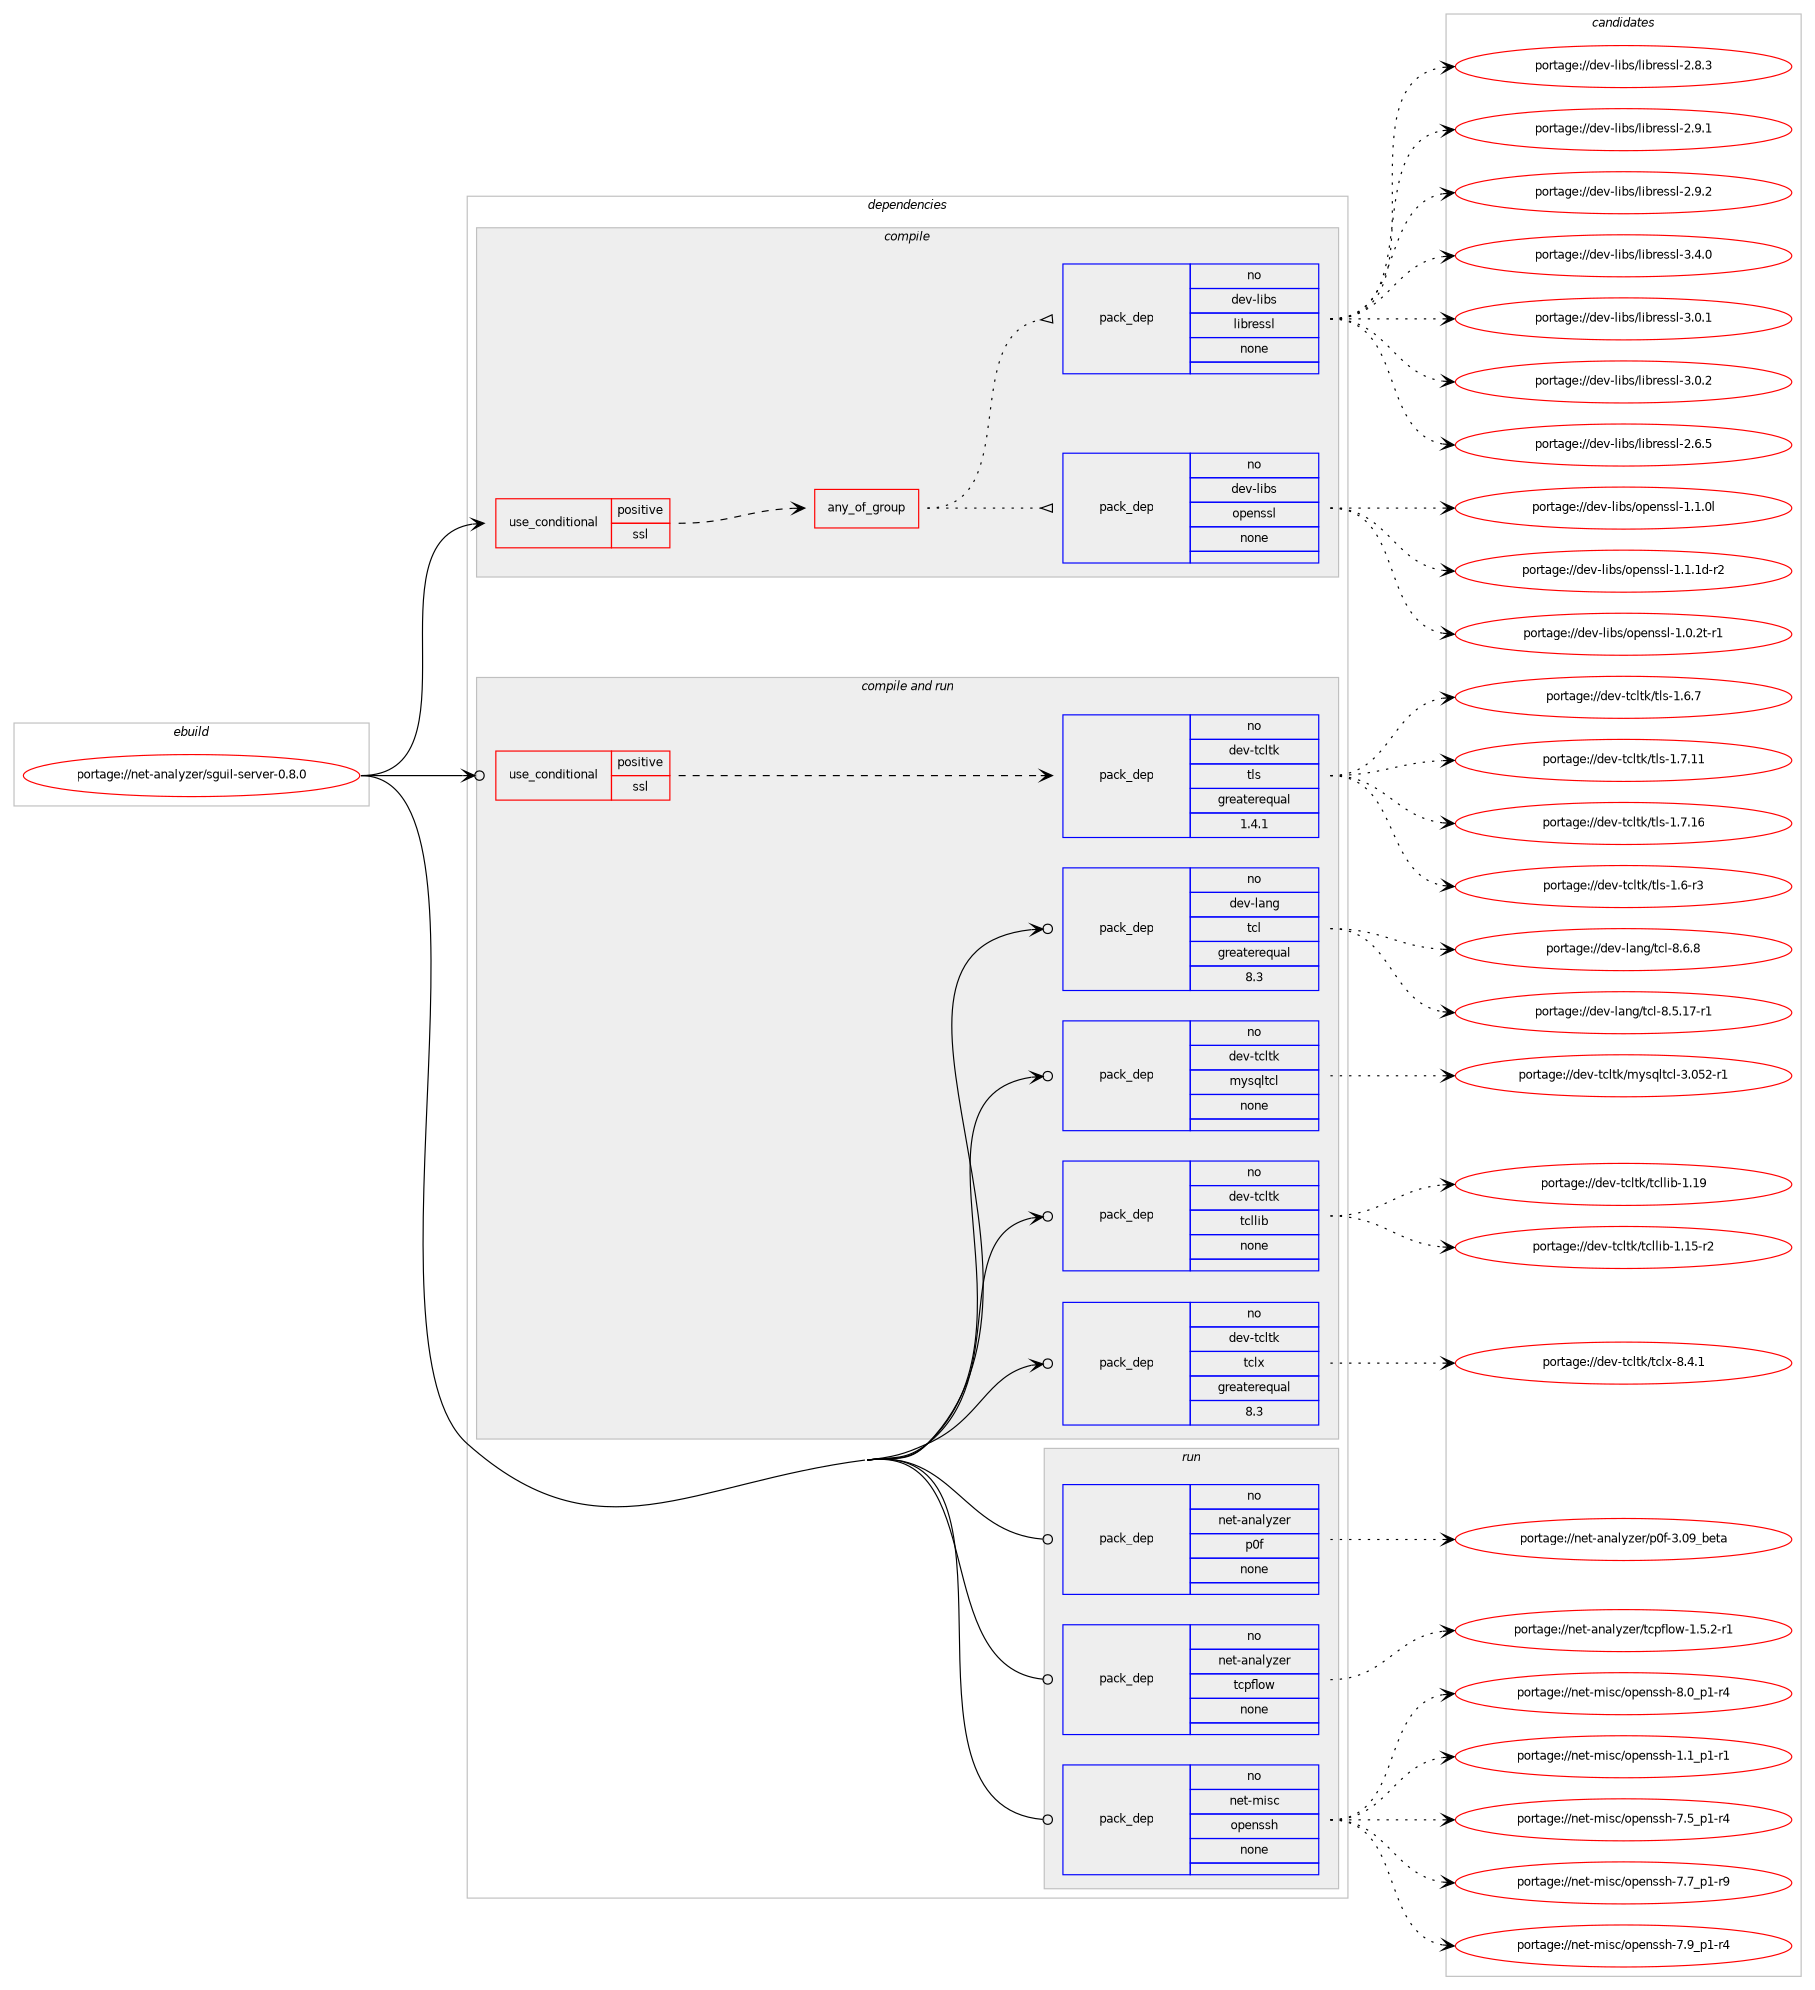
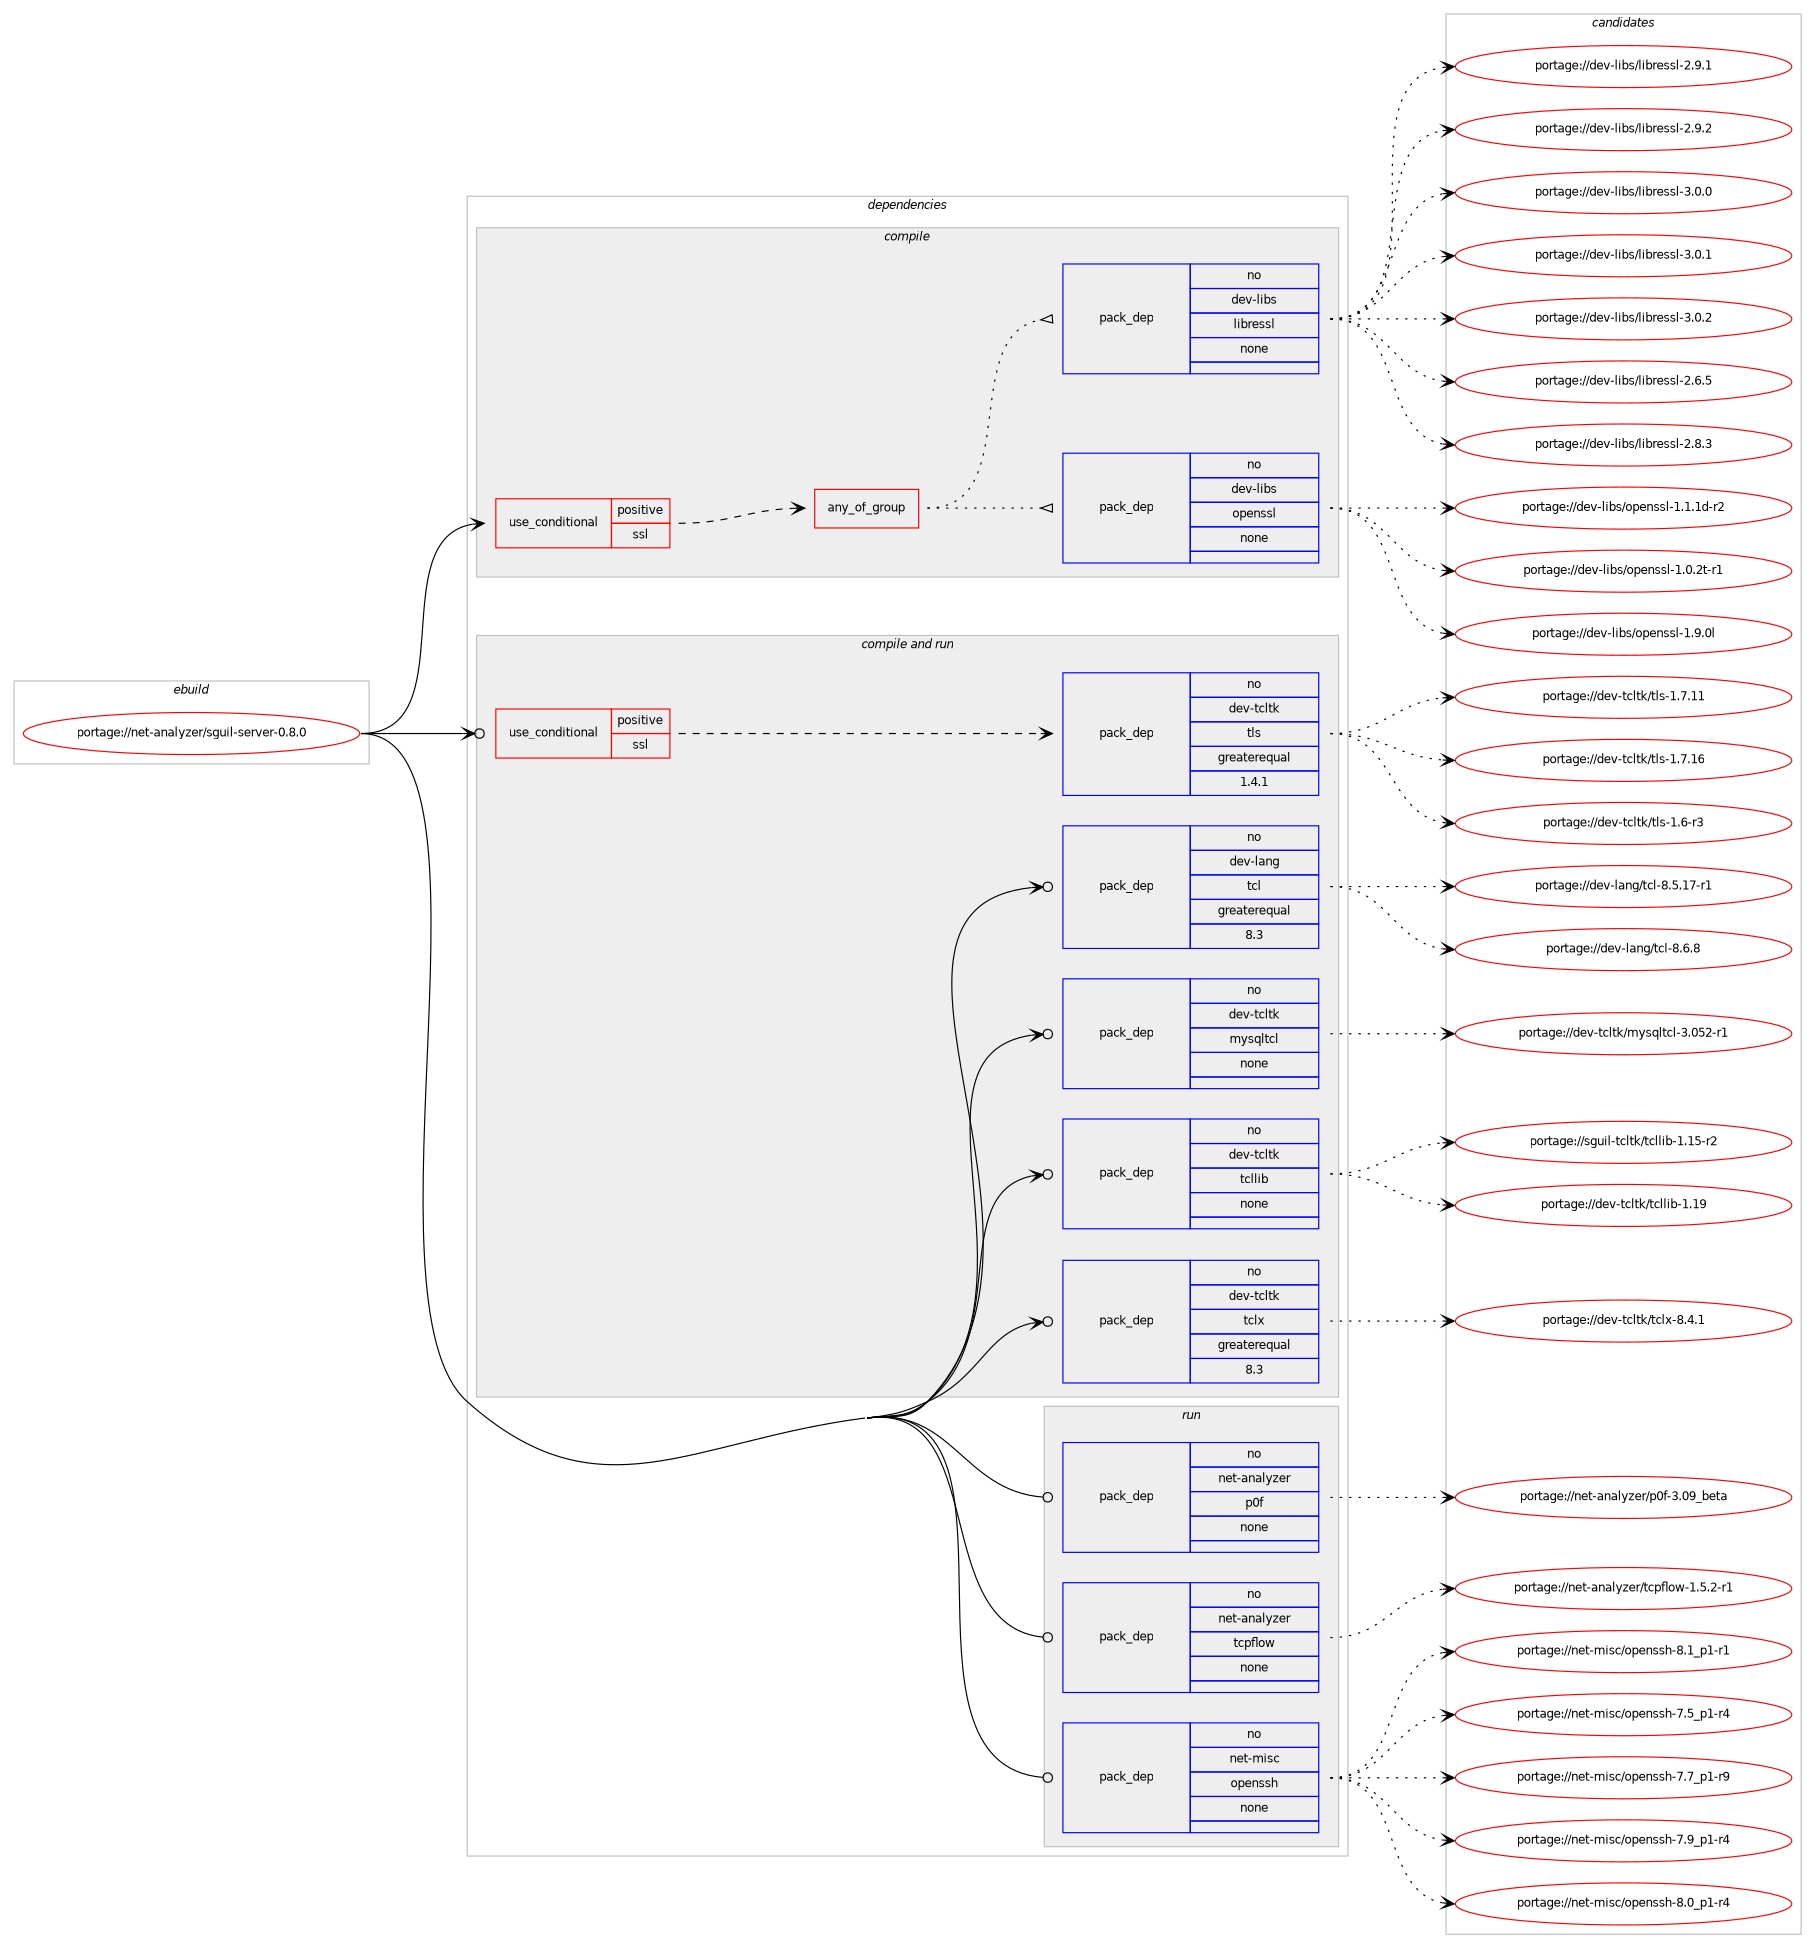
node "portage://dev-libs/libressl-3.4.0": label "portage://dev-libs/libressl-3.4.0" -> "portage://dev-libs/libressl-3.0.0"
node "portage://dev-libs/openssl-1.1.0l": label "portage://dev-libs/openssl-1.1.0l" -> "portage://dev-libs/openssl-1.9.0l"
node "portage://dev-tcltk/tls-1.6.7": removed
node "portage://dev-tcltk/tcllib-1.15-r2": label "portage://dev-tcltk/tcllib-1.15-r2" -> "portage://sguil-tcltk/tcllib-1.15-r2"
node "portage://net-misc/openssh-1.1_p1-r1": label "portage://net-misc/openssh-1.1_p1-r1" -> "portage://net-misc/openssh-8.1_p1-r1"
